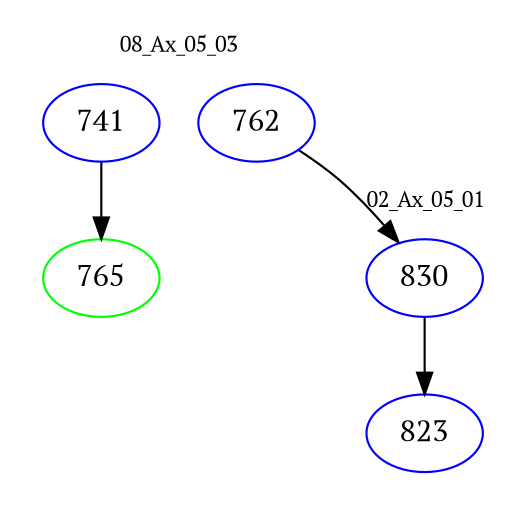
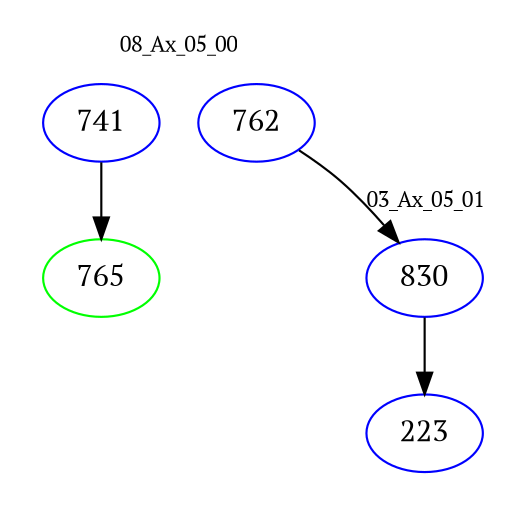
cluster "08_Ax_05_03": label "08_Ax_05_03" -> "08_Ax_05_00"
cluster "02_Ax_05_01": label "02_Ax_05_01" -> "03_Ax_05_01"
node "823": label "823" -> "223"
